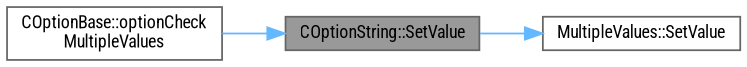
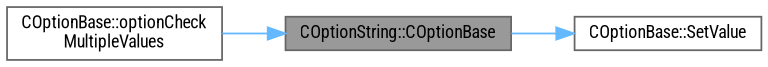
node "COptionString::SetValue": label "COptionString::SetValue" -> "COptionString::COptionBase"
node "MultipleValues::SetValue": label "MultipleValues::SetValue" -> "COptionBase::SetValue"
